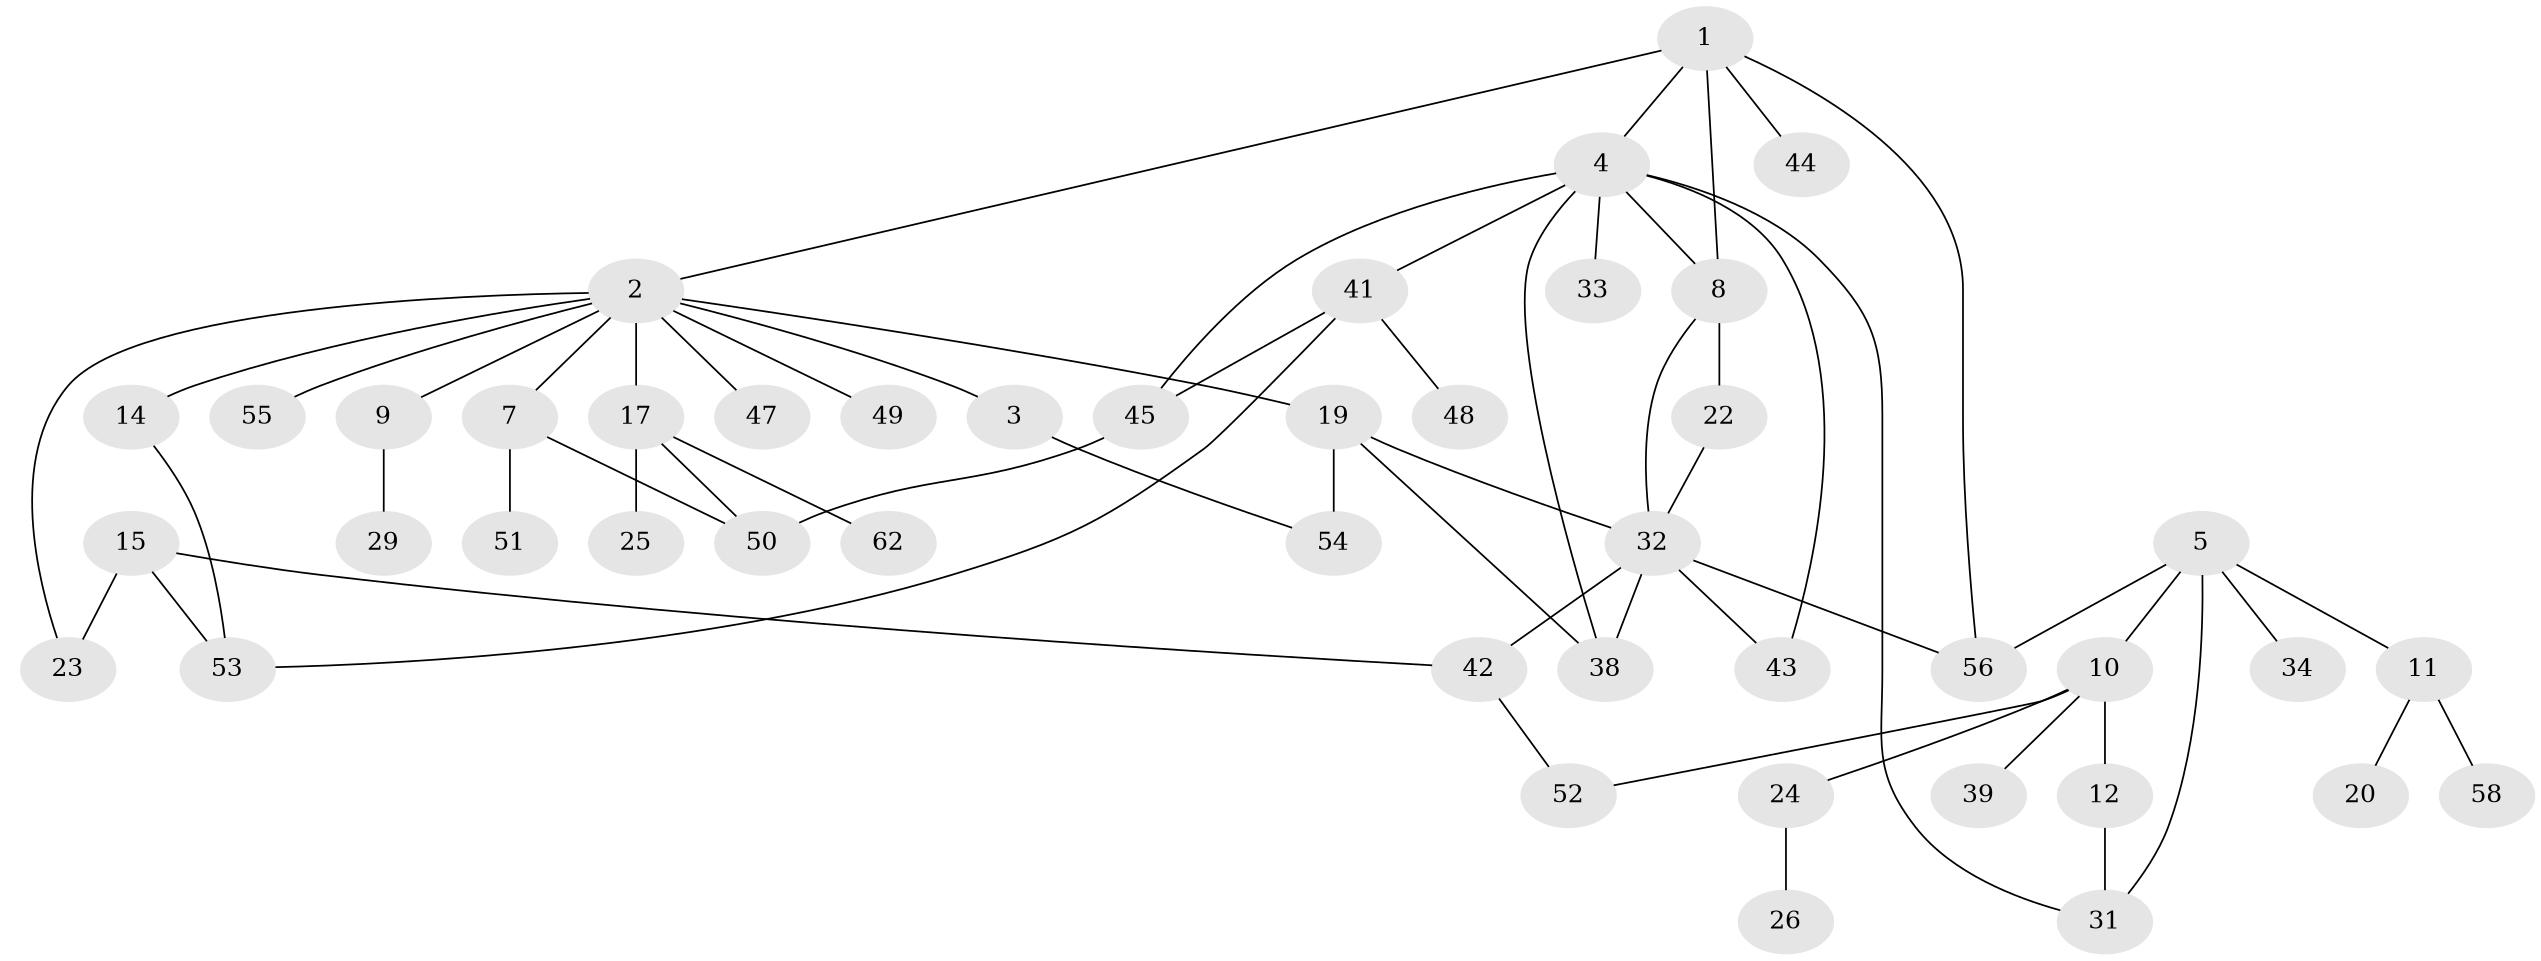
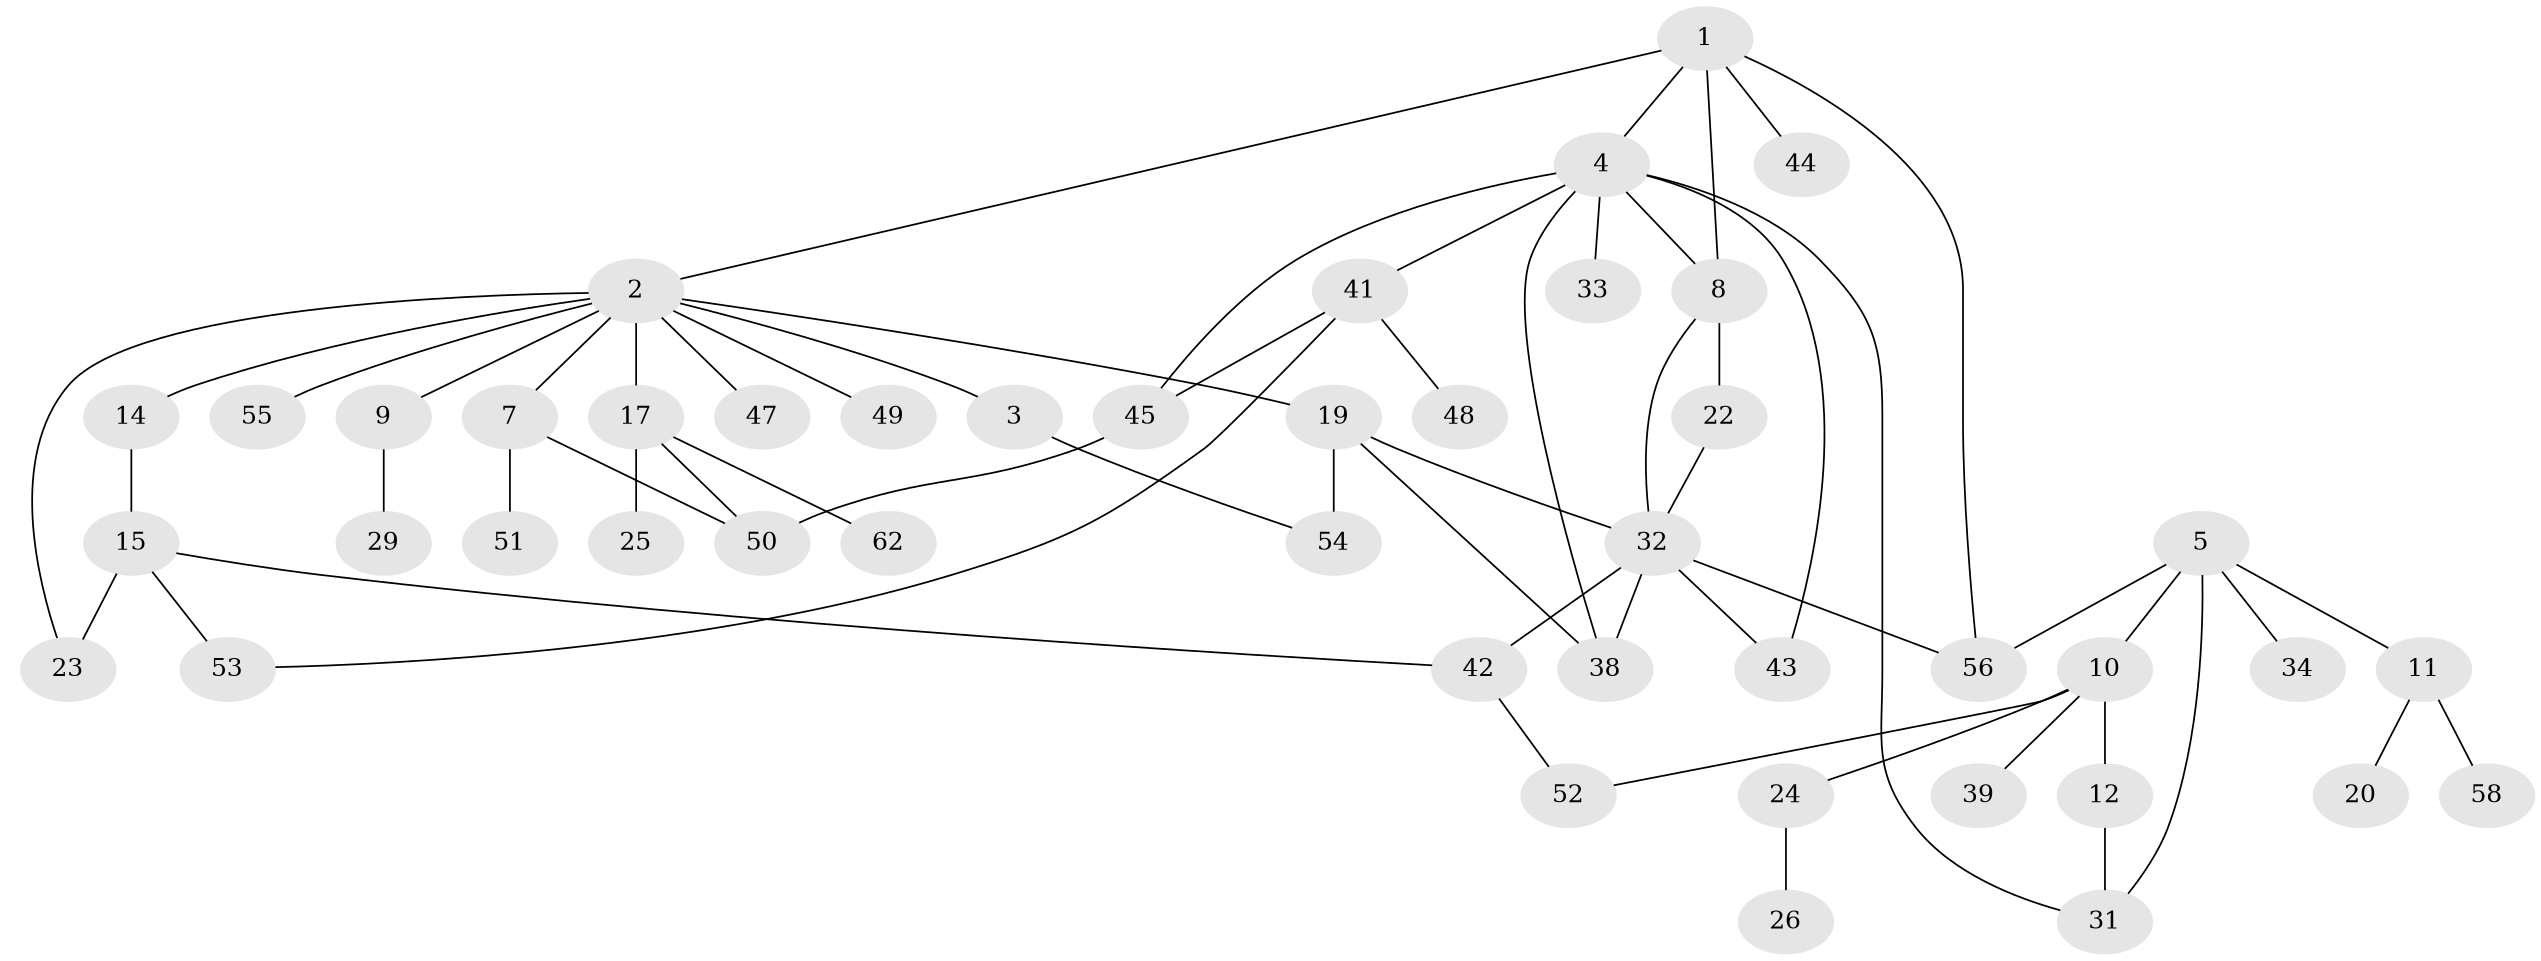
edge "14" -- "53": now "14" -- "15"
